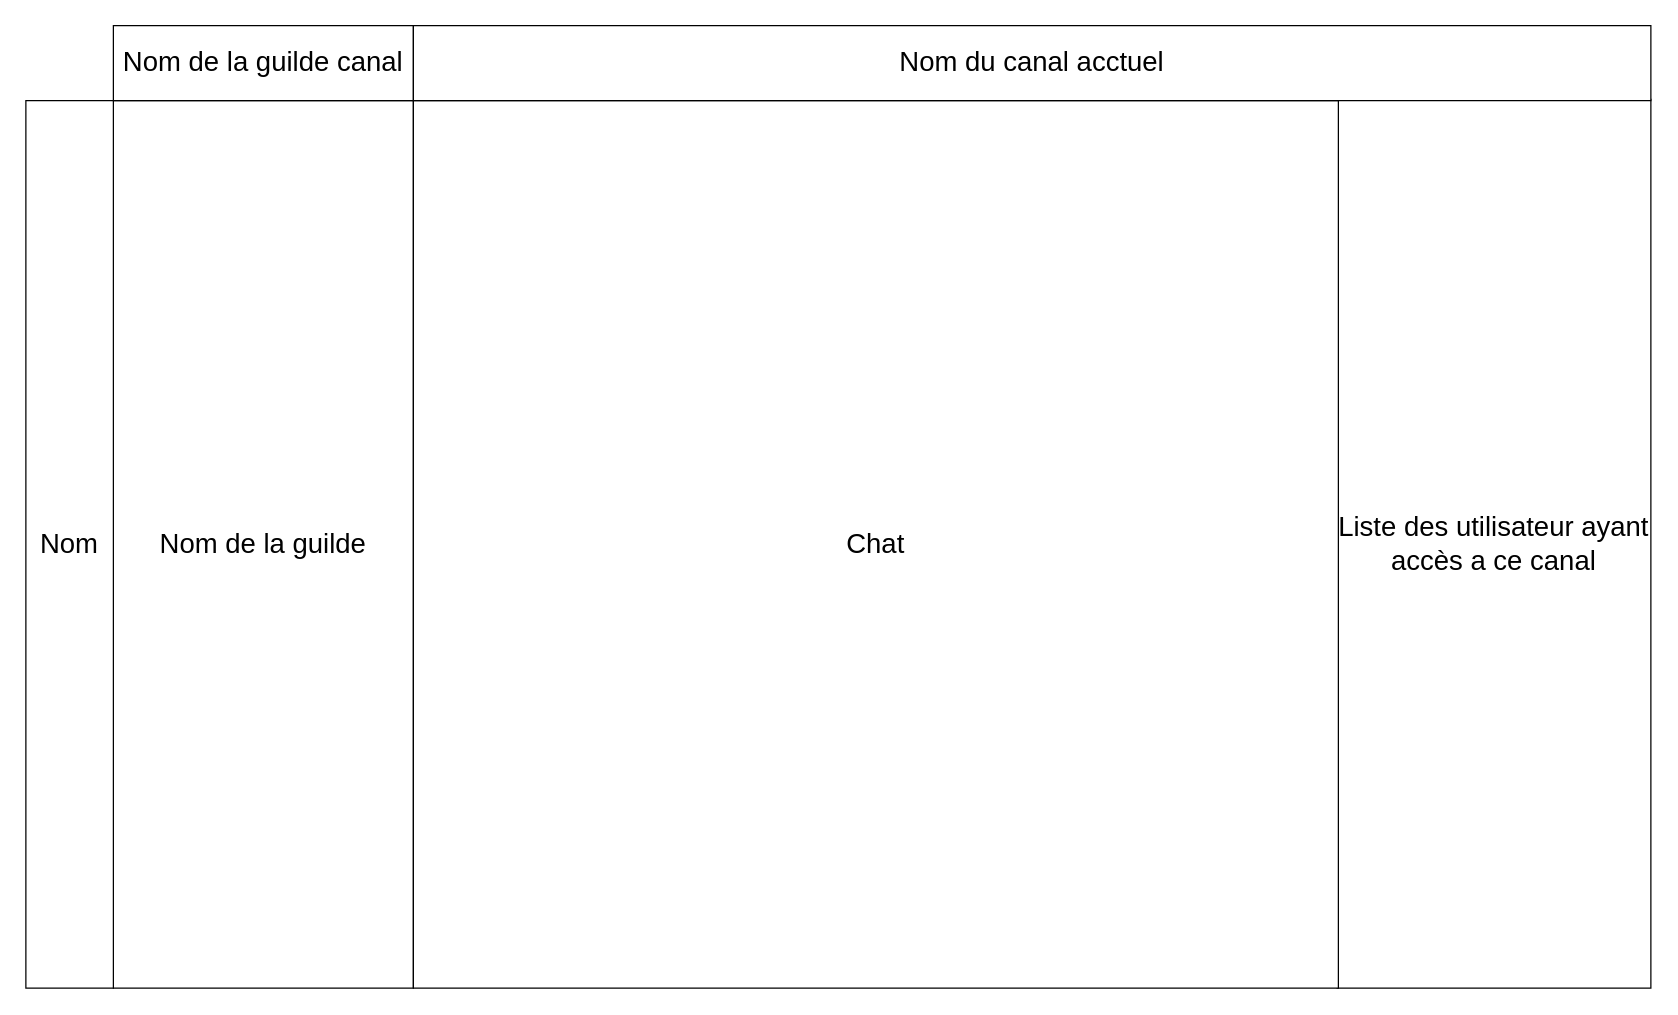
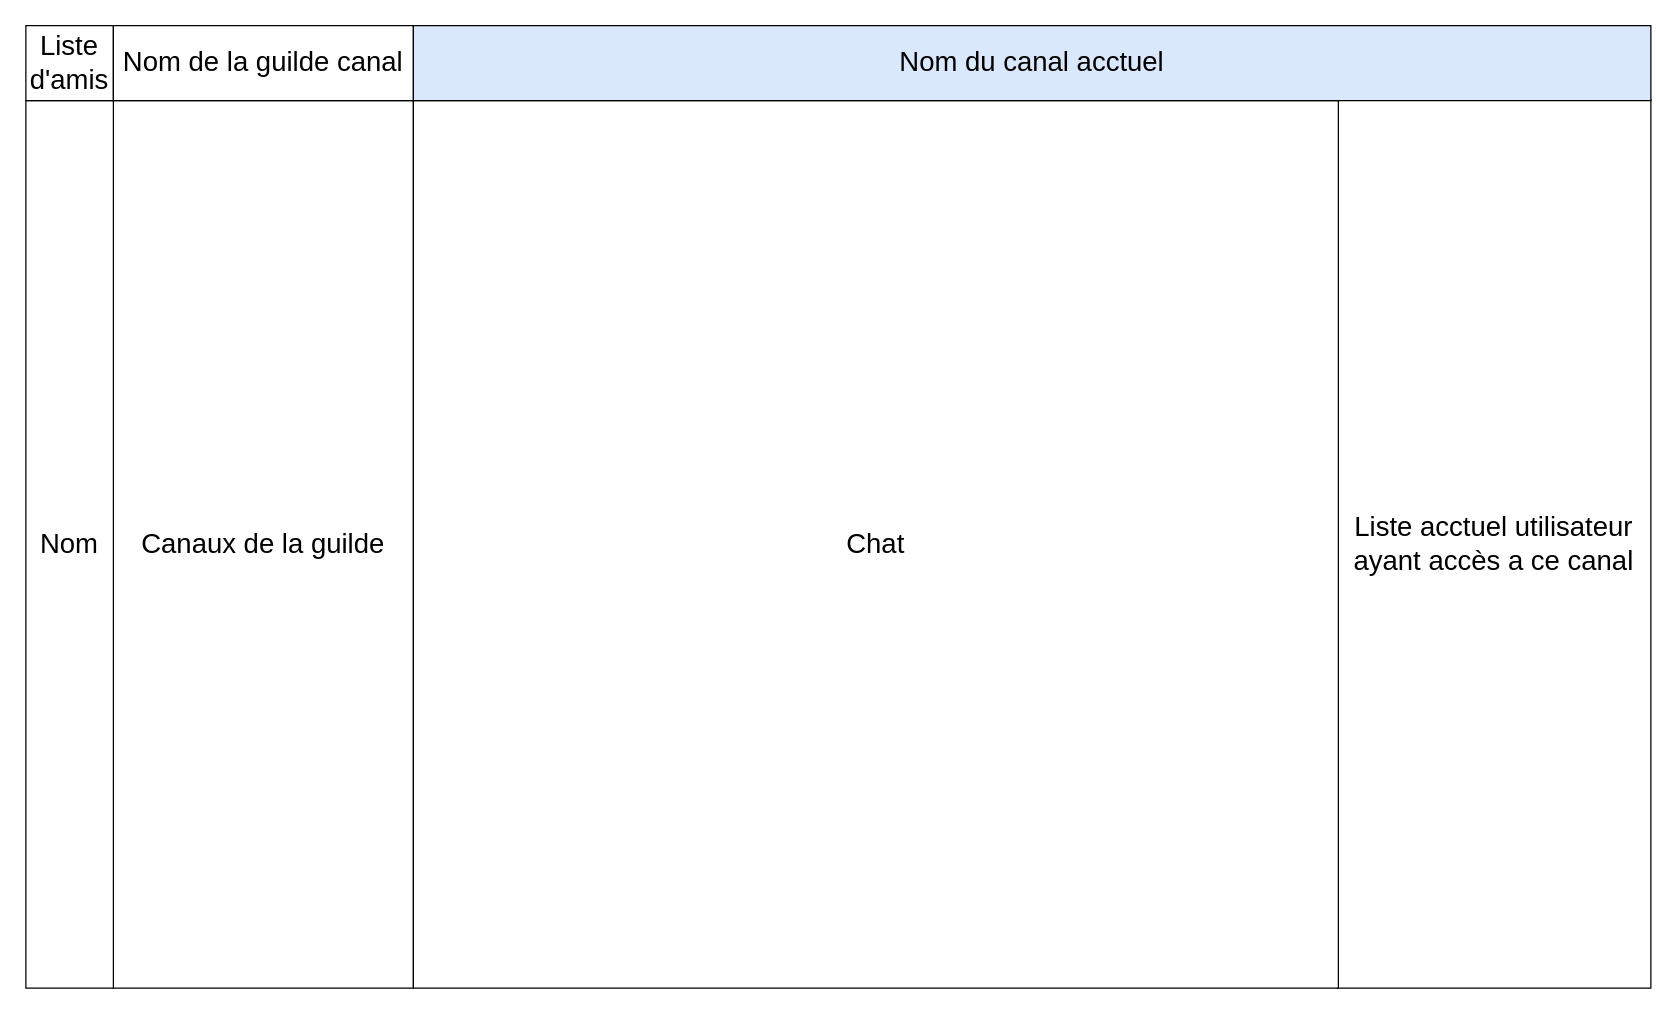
node "Liste d'amis": added
node "Nom du canal acctuel": fillcolor #ffffff -> #dae8fc
node "Nom de la guilde": label "Nom de la guilde" -> "Canaux de la guilde"
node "Liste des utilisateur ayant accès a ce canal": label "Liste des utilisateur ayant accès a ce canal" -> "Liste acctuel utilisateur ayant accès a ce canal"
